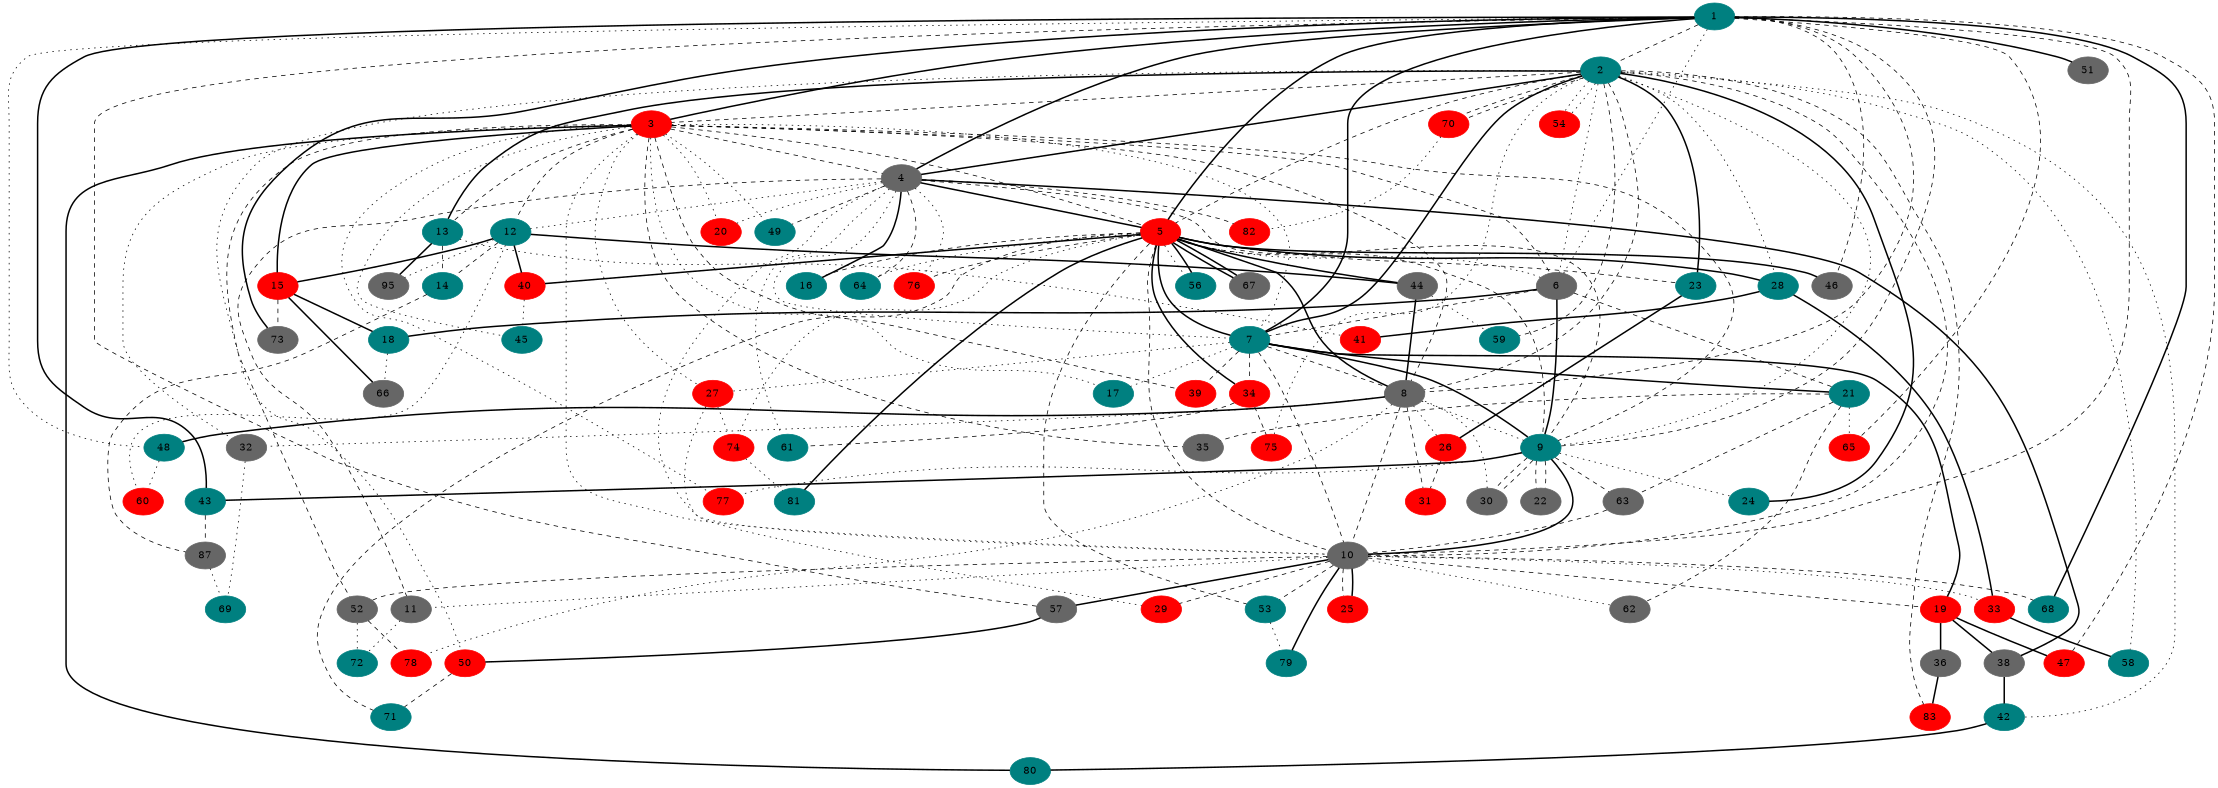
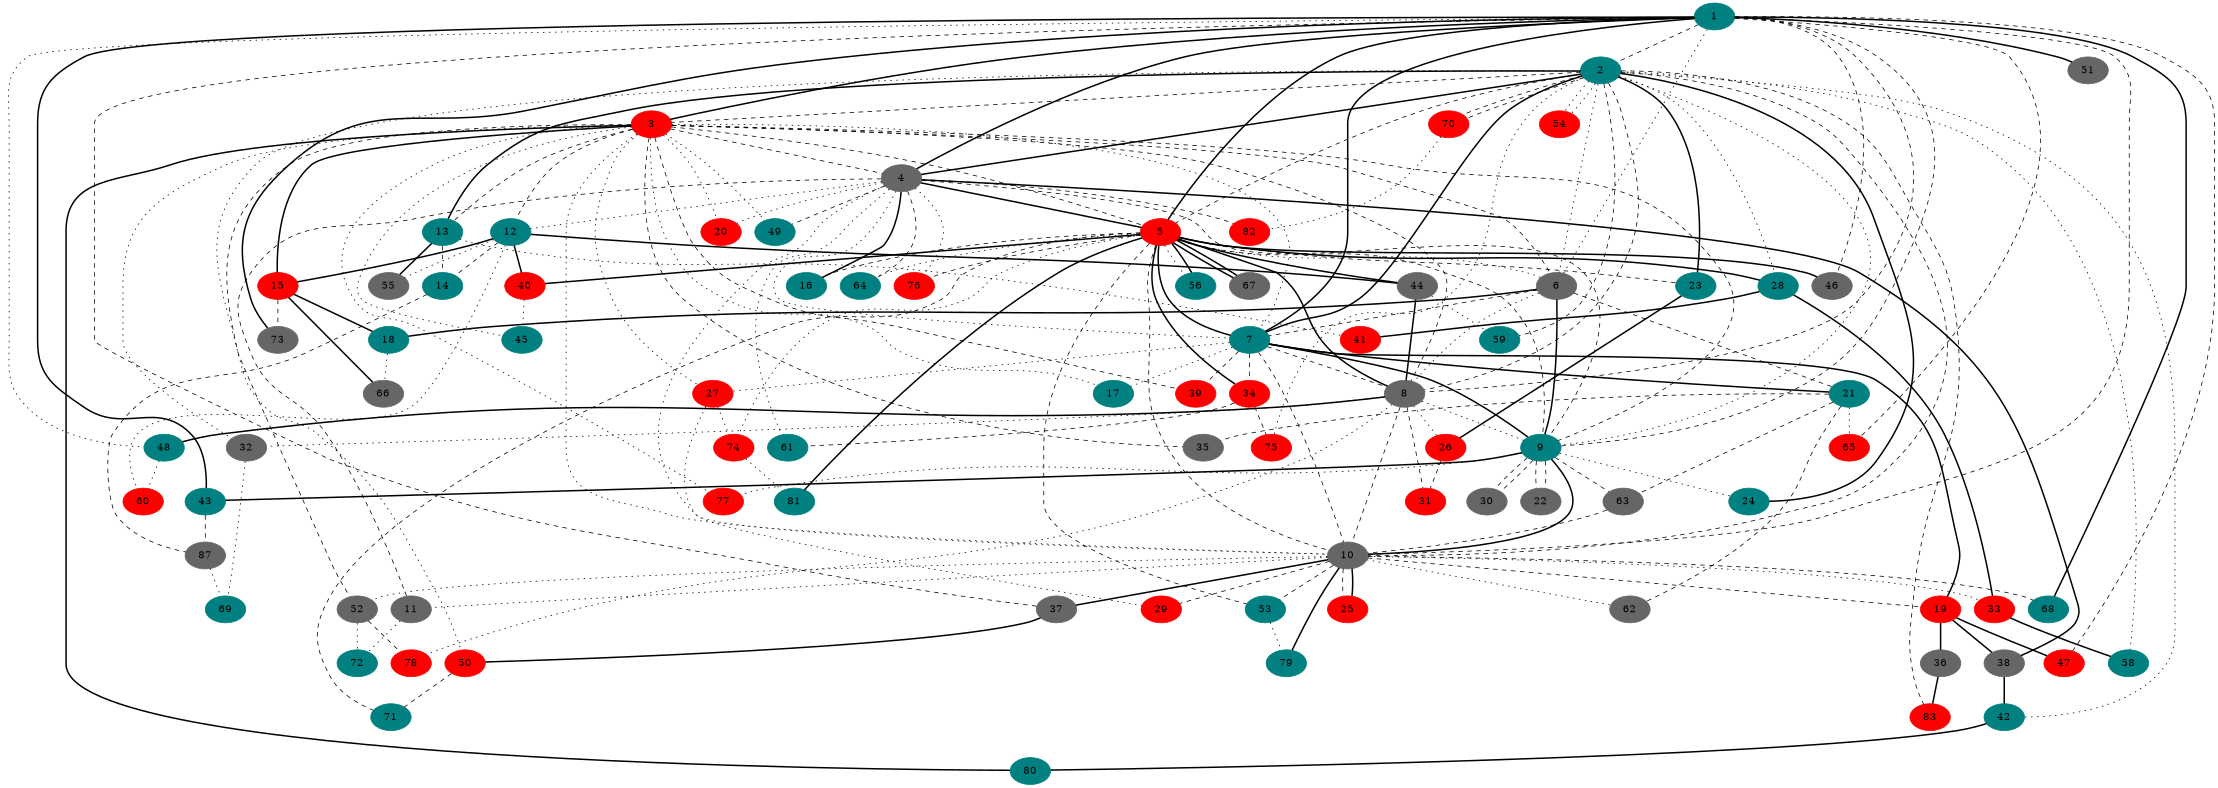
node "95": label "95" -> "55"
edge "8" -- "30": now "8" -- "6"
edge "10" -- "52": style dashed -> dotted
node "57": label "57" -> "37"
